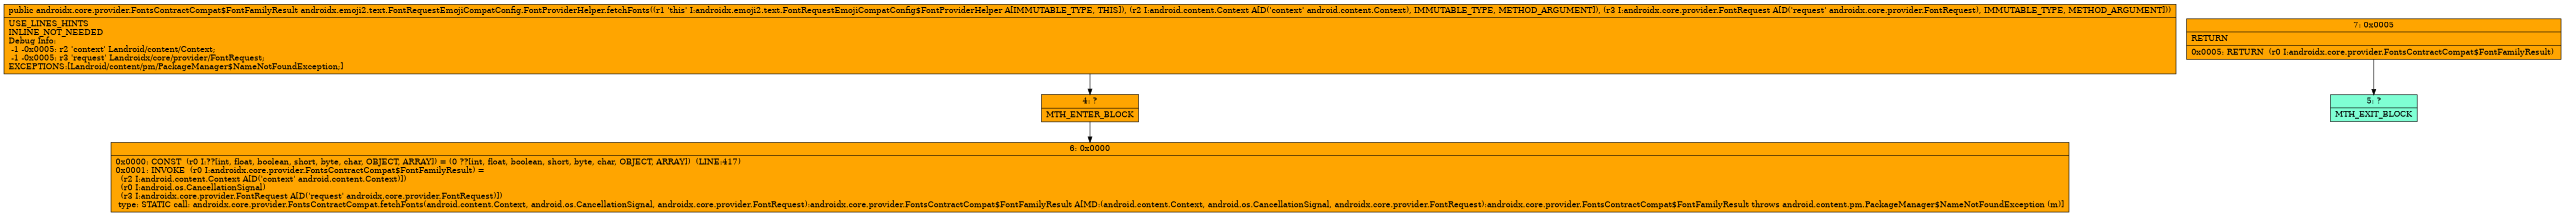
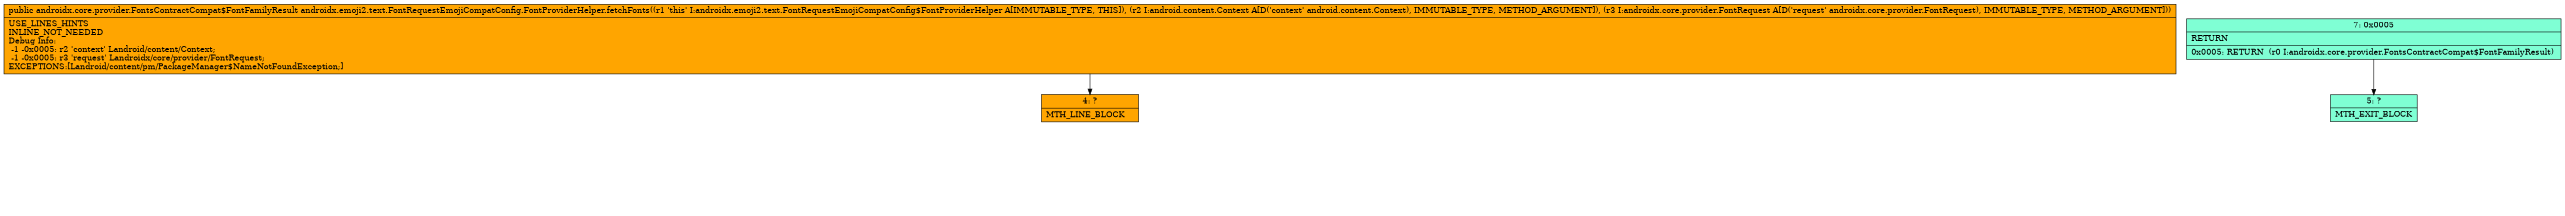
node "7: 0x0005": fillcolor orange -> aquamarine
node "4: ?": text "MTH_ENTER_BLOCK" -> "MTH_LINE_BLOCK"
node "6: 0x0000": removed
